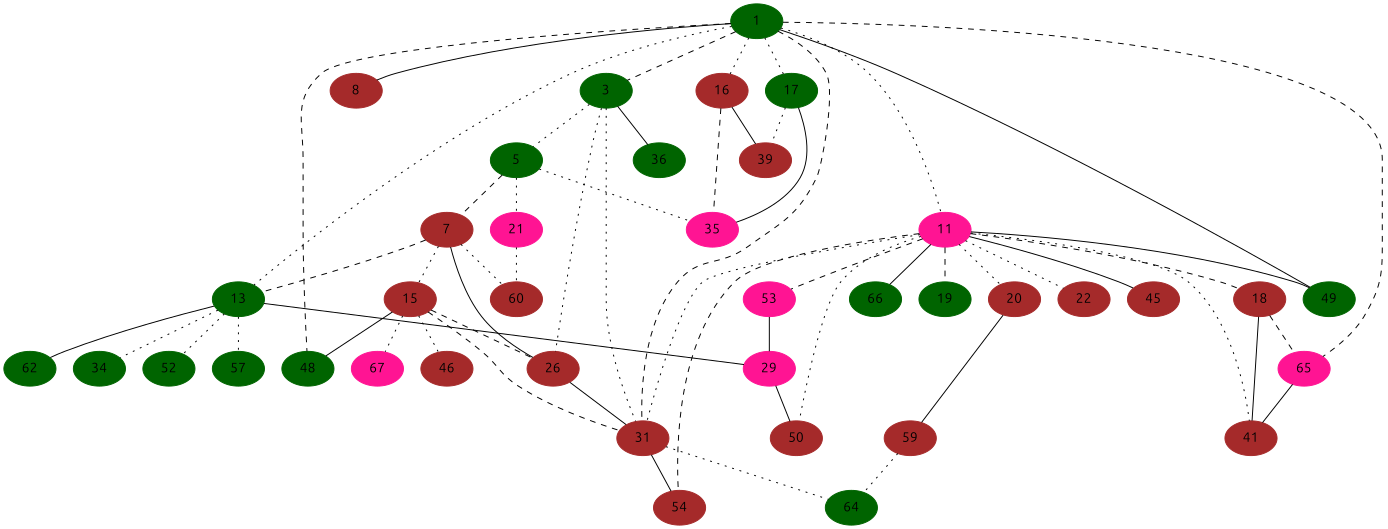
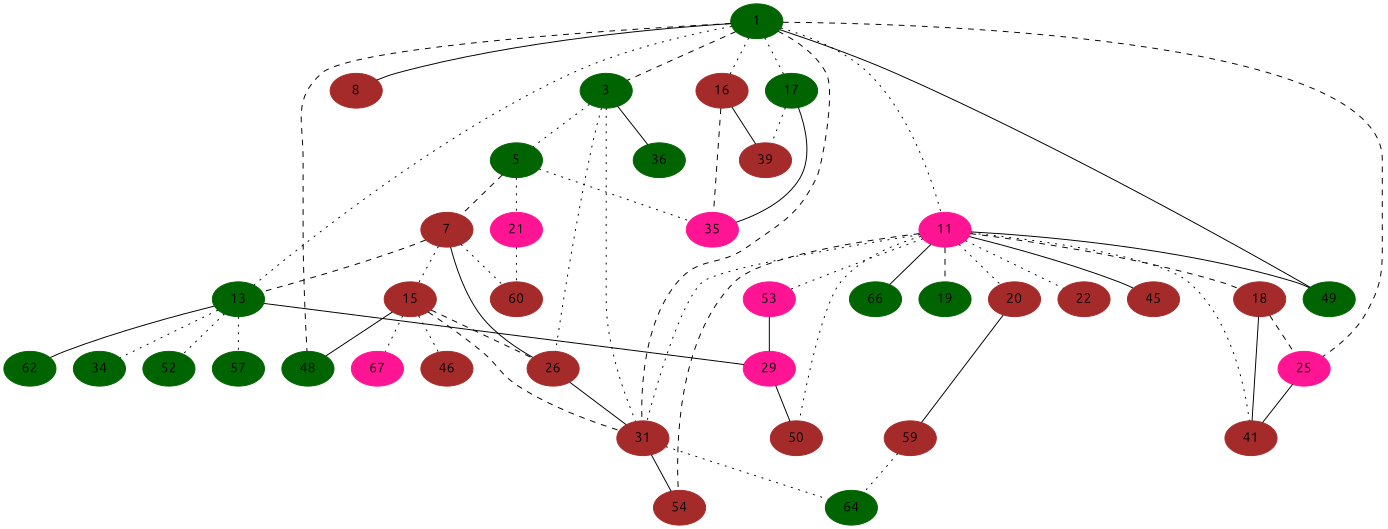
edge "11" -- "53": style dashed -> dotted
node "65": label "65" -> "25"
